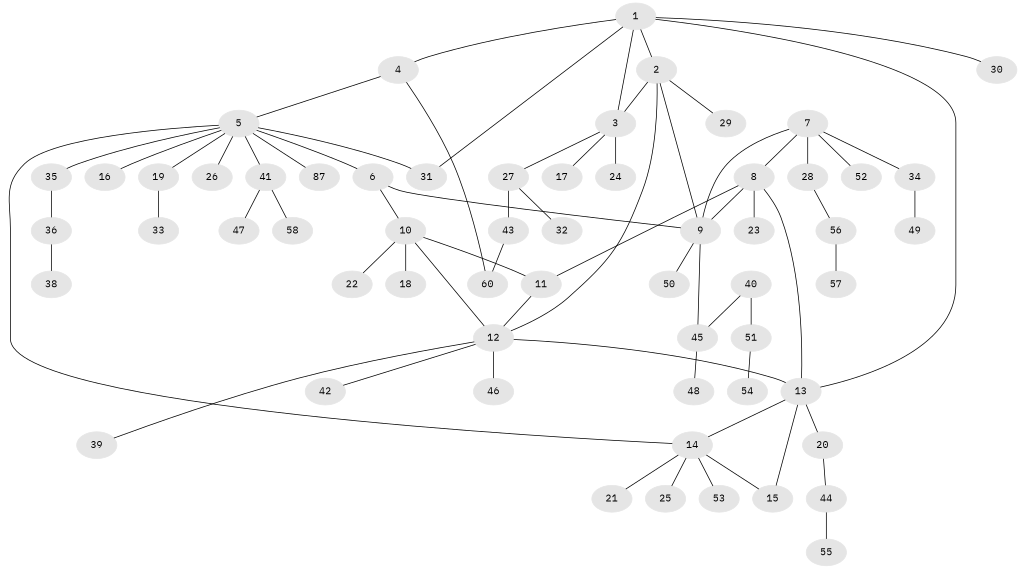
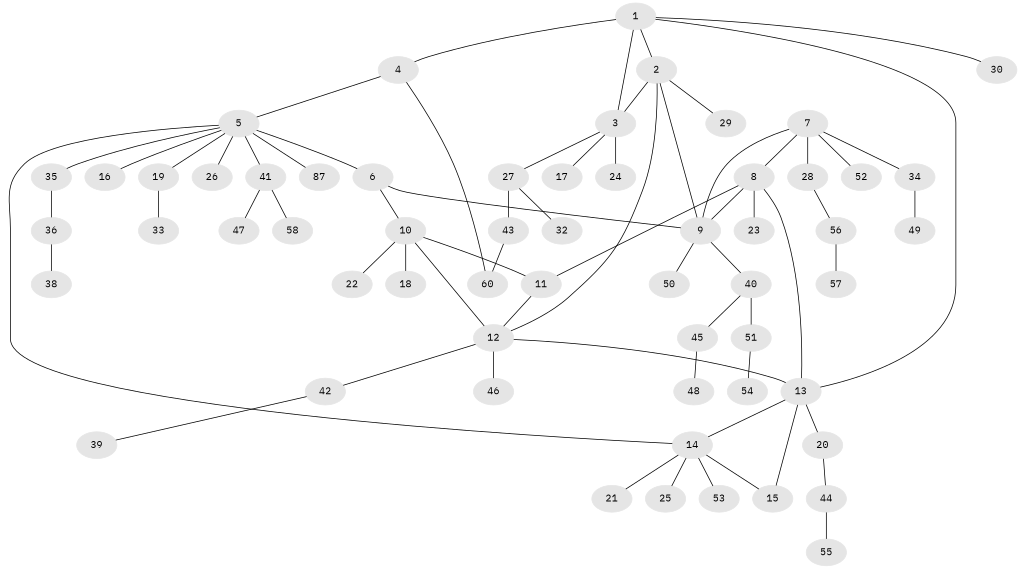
node "31": removed
edge "9" -- "45": now "9" -- "40"
edge "12" -- "39": now "42" -- "39"
